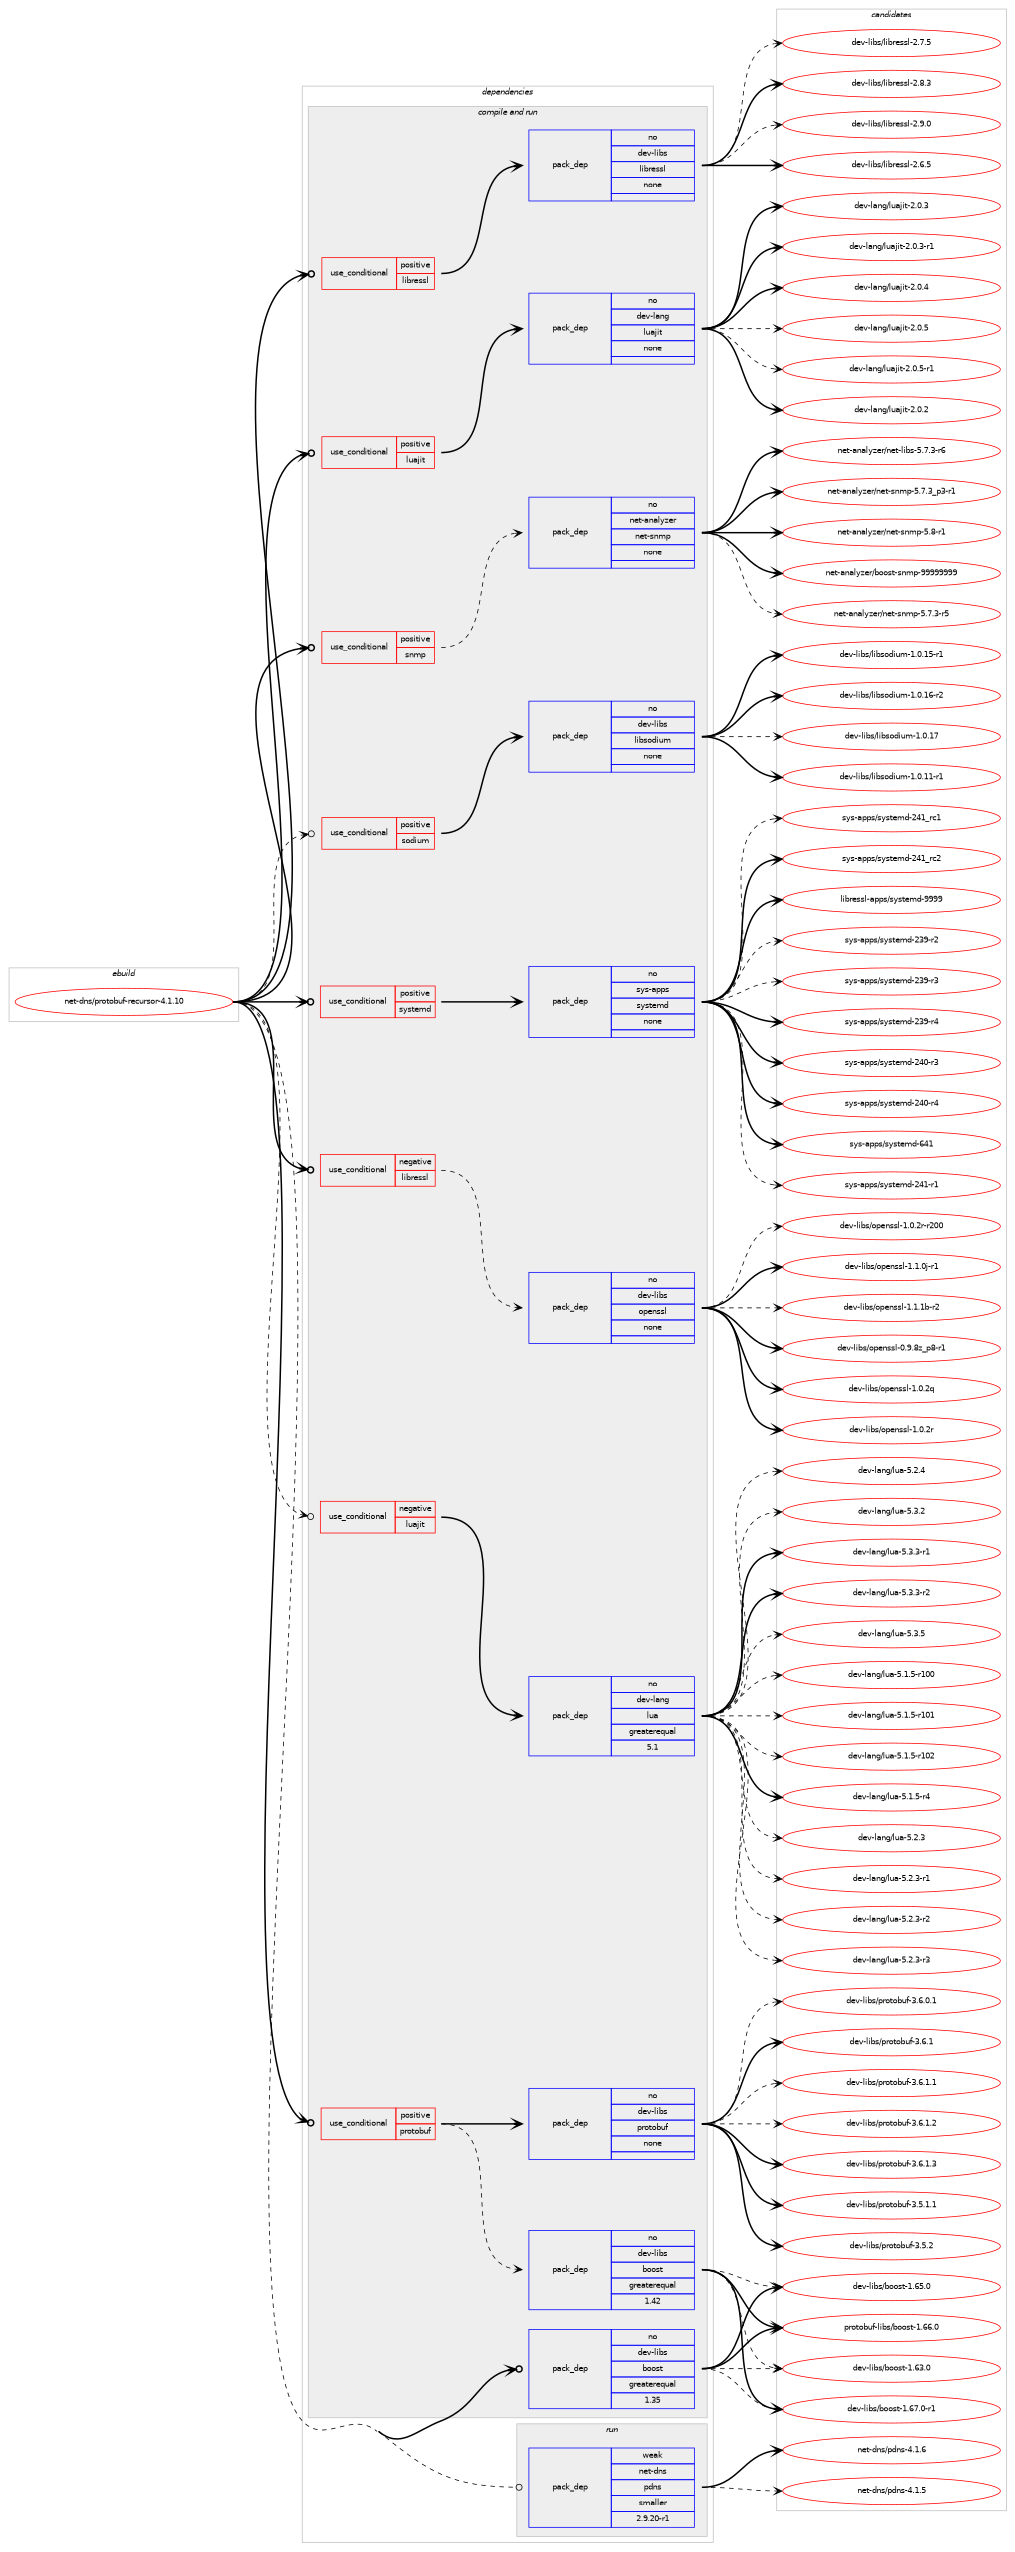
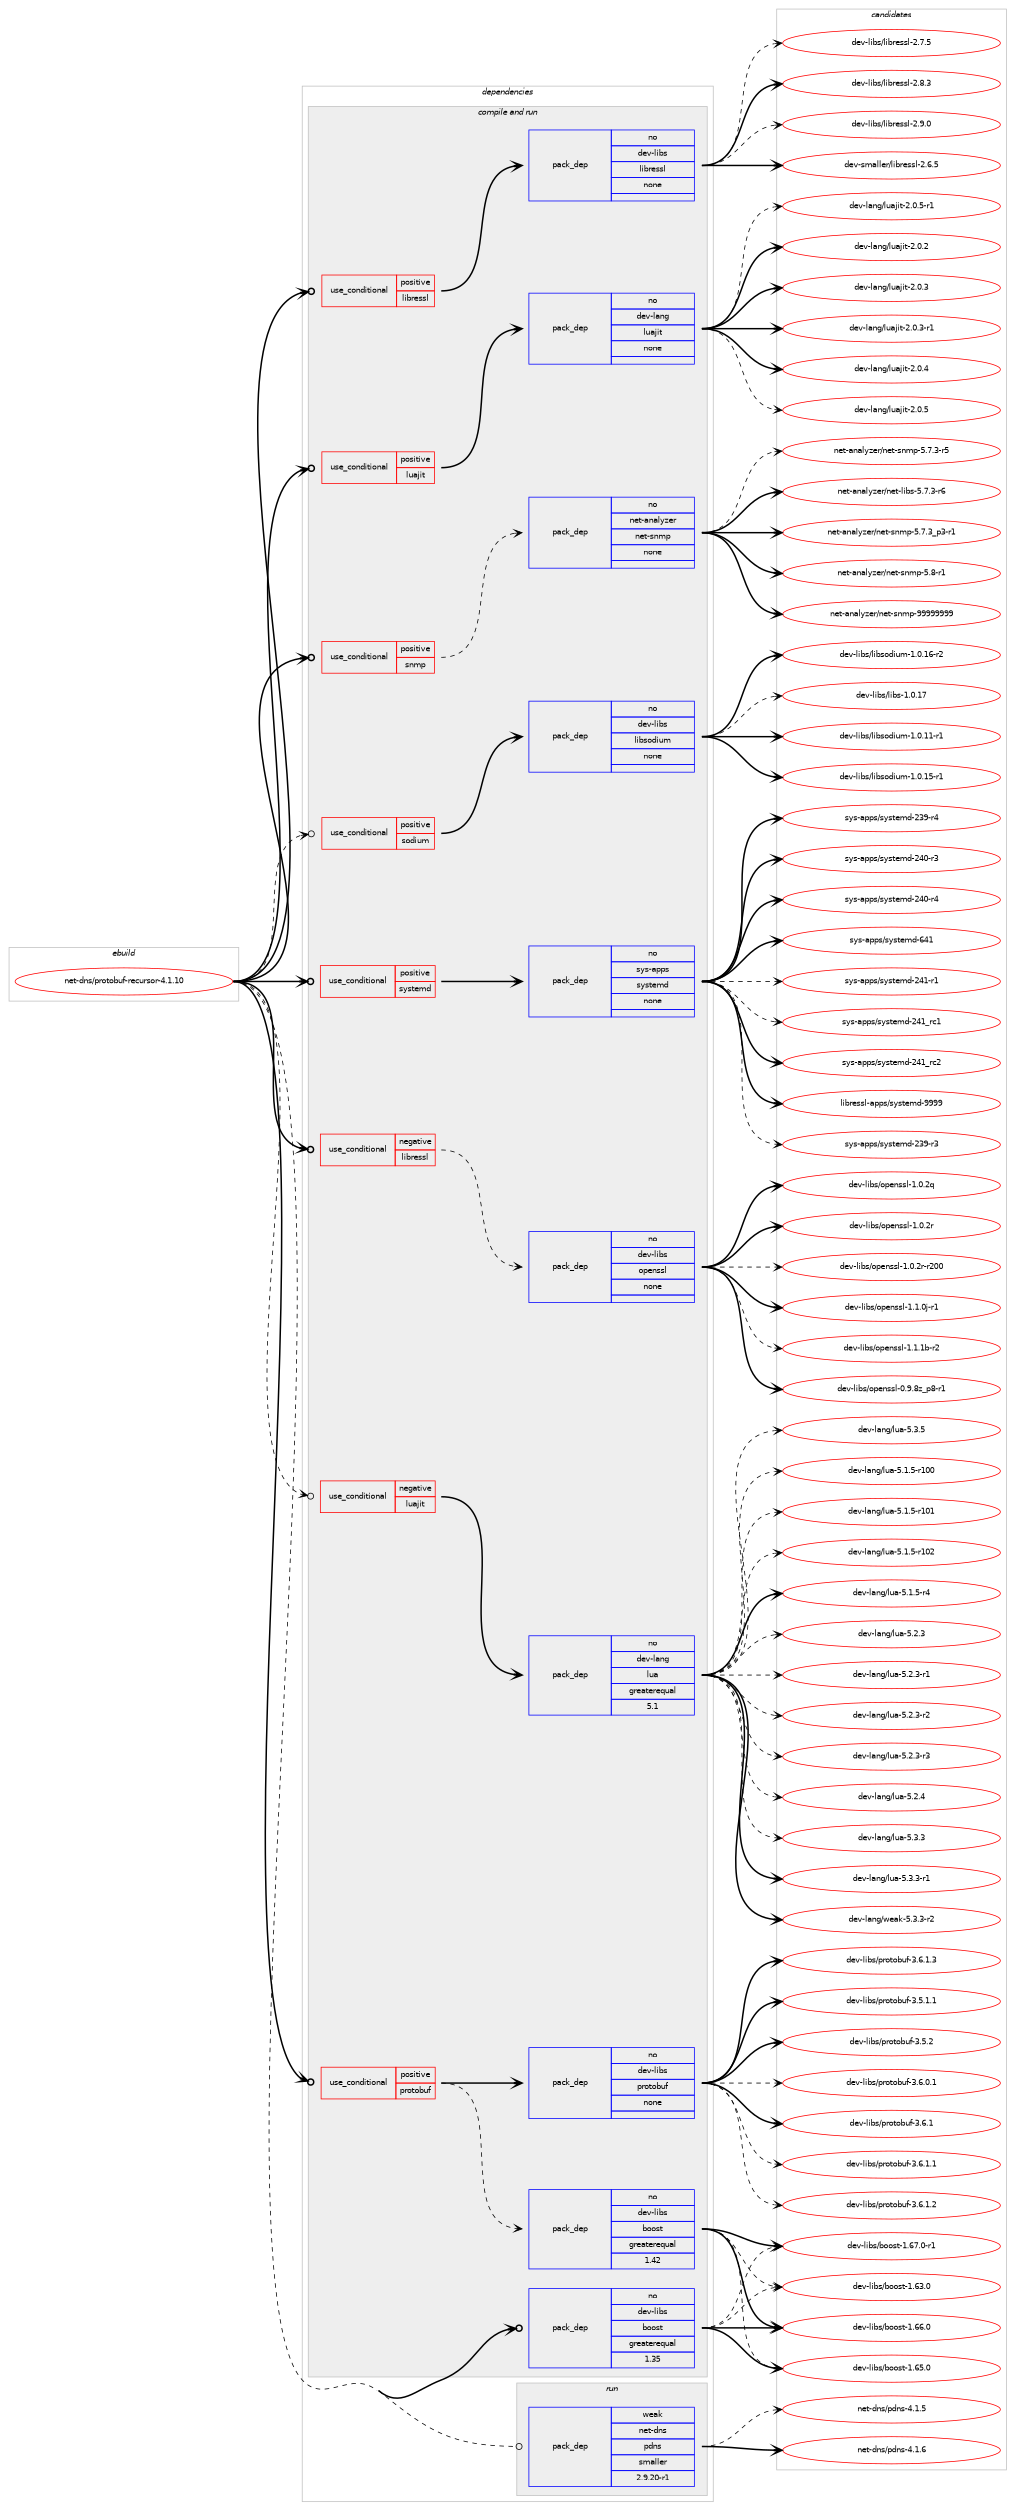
node "dev-libs/libressl-2.6.5": label "dev-libs/libressl-2.6.5" -> "dev-smaller/libressl-2.6.5"
node "net-analyzer/boost-snmp-99999999": label "net-analyzer/boost-snmp-99999999" -> "net-analyzer/net-snmp-99999999"
node "dev-libs/libsodium-1.0.17": label "dev-libs/libsodium-1.0.17" -> "dev-libs/libs-1.0.17"
node "sys-apps/systemd-239-r2": removed
node "dev-lang/lua-5.3.2": label "dev-lang/lua-5.3.2" -> "dev-lang/lua-5.3.3"
node "dev-lang/lua-5.3.3-r2": label "dev-lang/lua-5.3.3-r2" -> "dev-lang/weak-5.3.3-r2"
node "protobuf-libs/boost-1.66.0": label "protobuf-libs/boost-1.66.0" -> "dev-libs/boost-1.66.0"
